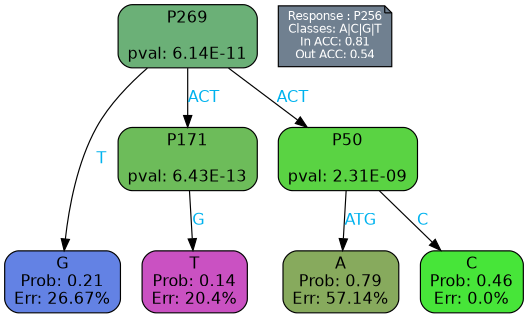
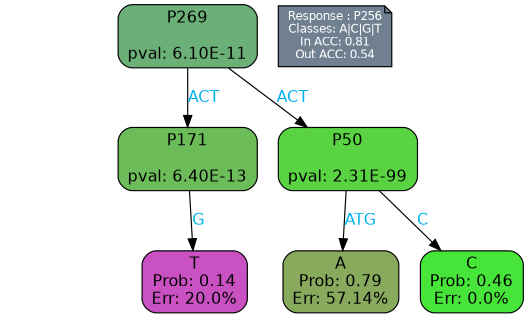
node "P269 pval: 6.14E-11": label "P269 pval: 6.14E-11" -> "P269 pval: 6.10E-11"
node "P171 pval: 6.43E-13": label "P171 pval: 6.43E-13" -> "P171 pval: 6.40E-13"
node "P50 pval: 2.31E-09": label "P50 pval: 2.31E-09" -> "P50 pval: 2.31E-99"
node "G Prob: 0.21 Err: 26.67%": removed
node "T Prob: 0.14 Err: 20.4%": label "T Prob: 0.14 Err: 20.4%" -> "T Prob: 0.14 Err: 20.0%"
